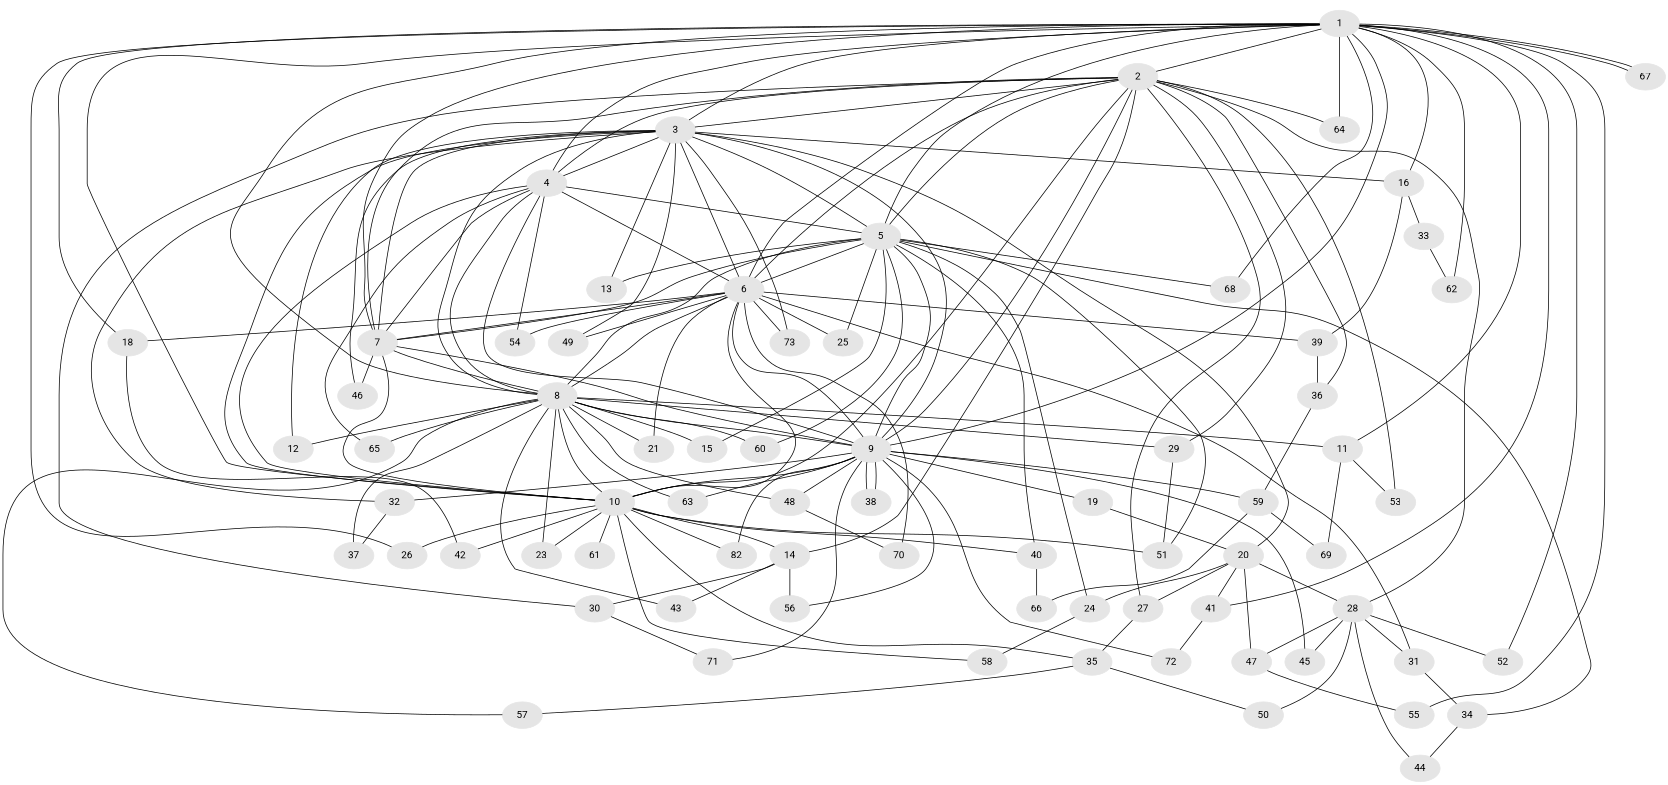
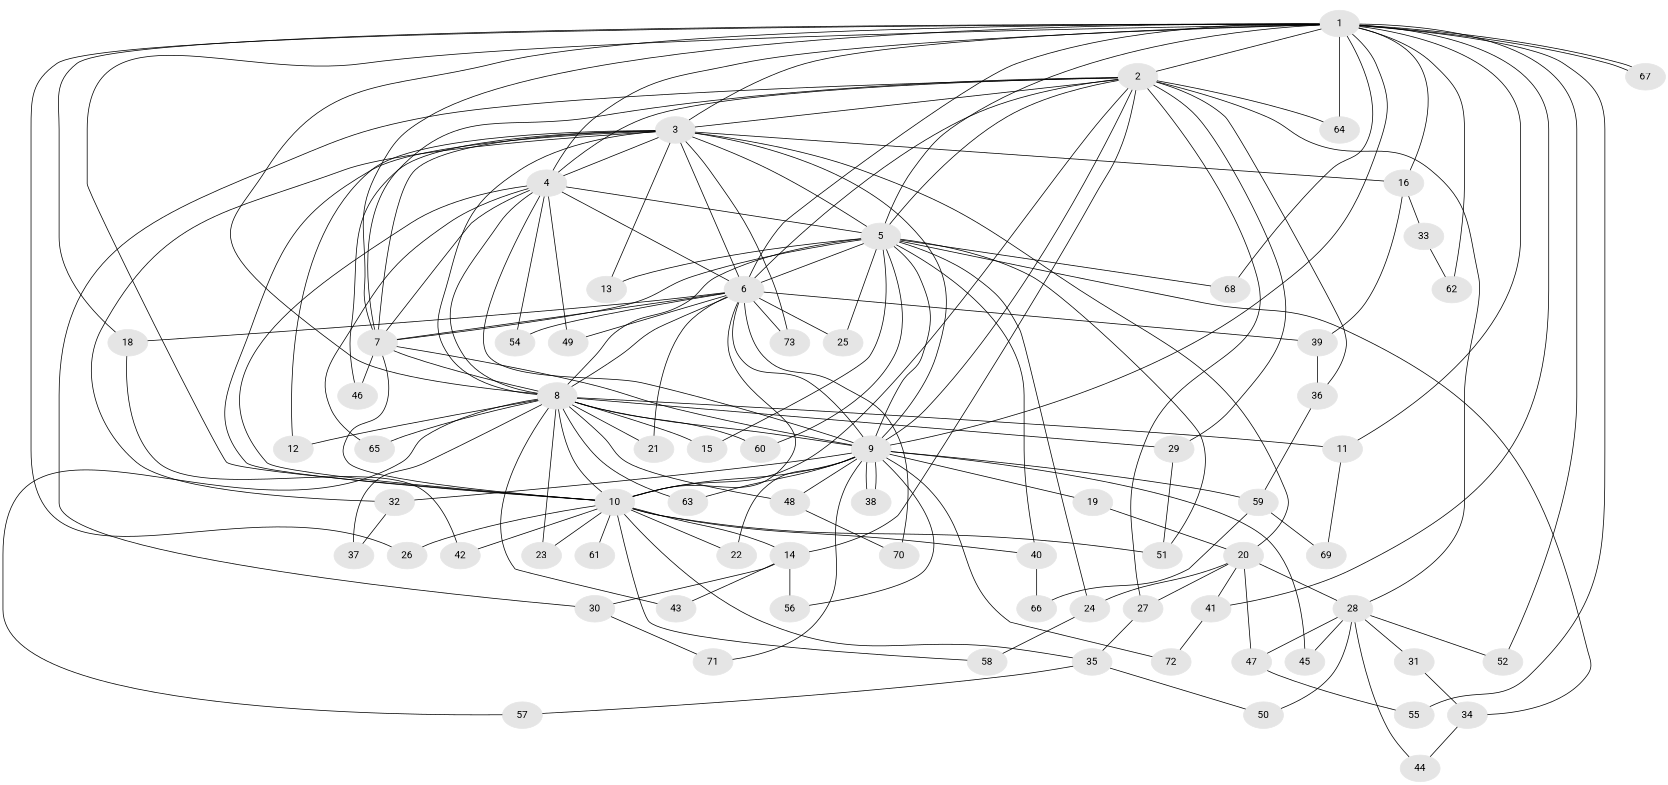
edge "3" -- "49": now "4" -- "49"
edge "6" -- "31": removed
node "53": removed
node "82": label "82" -> "22"
